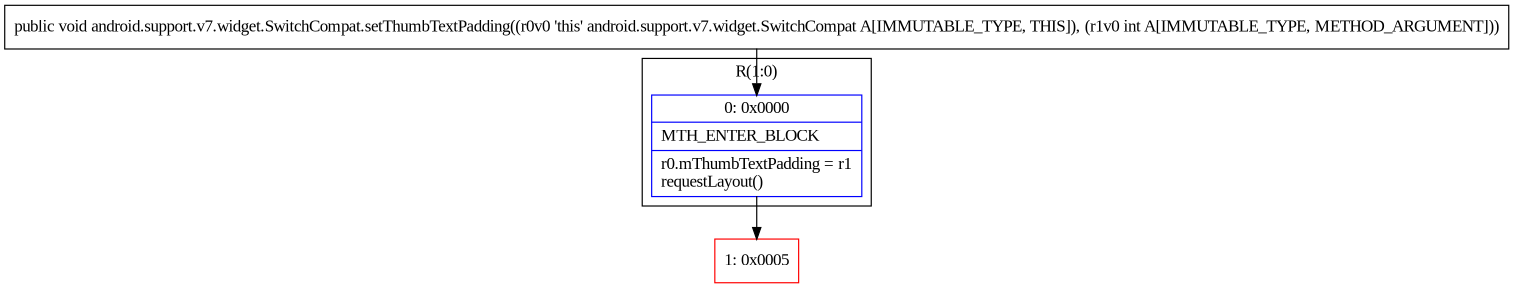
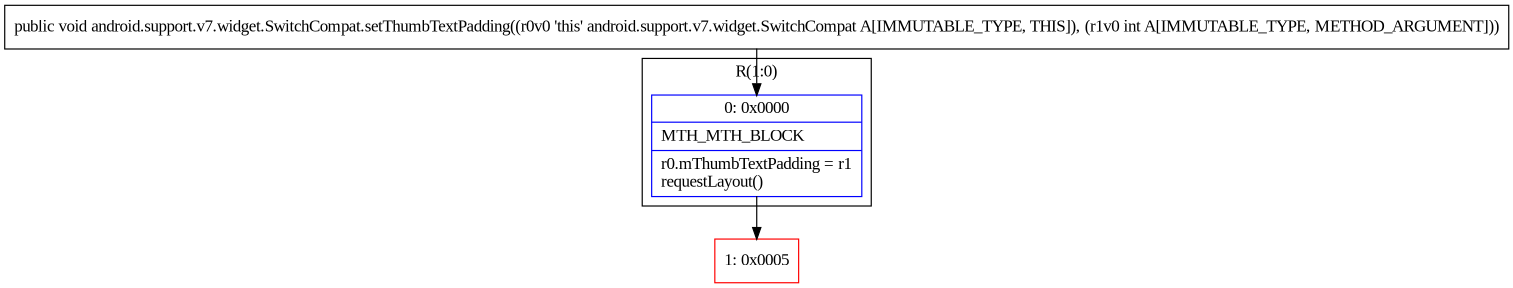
node "0: 0x0000": text "MTH_ENTER_BLOCK" -> "MTH_MTH_BLOCK"
